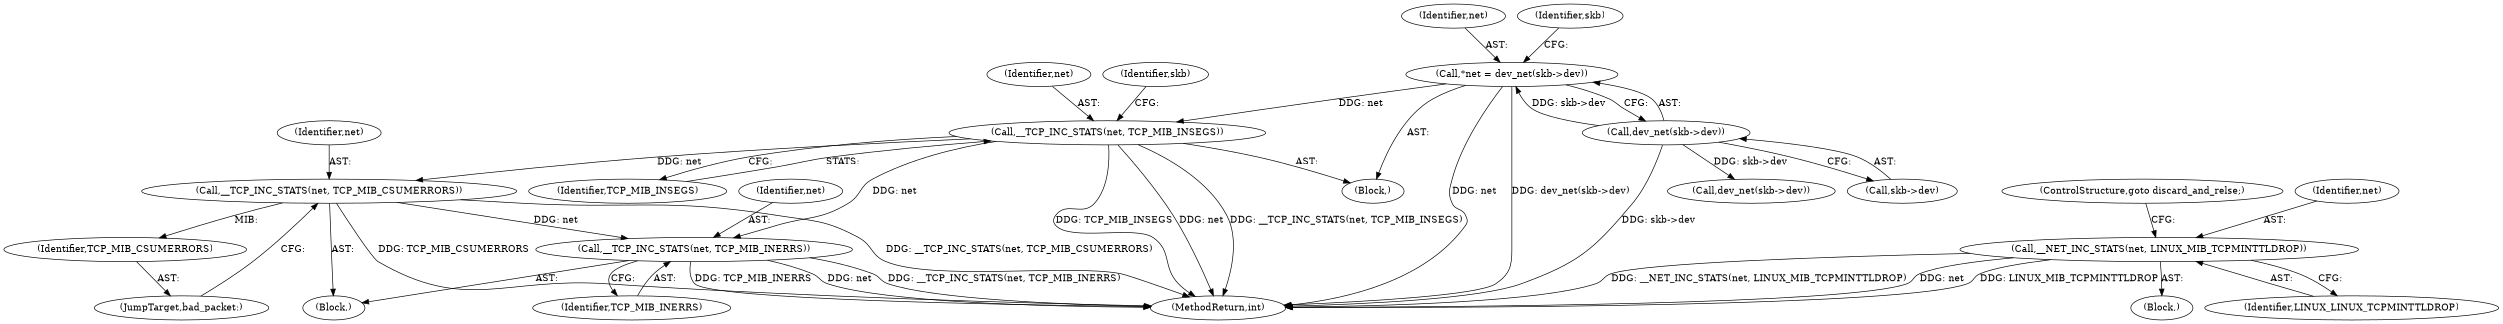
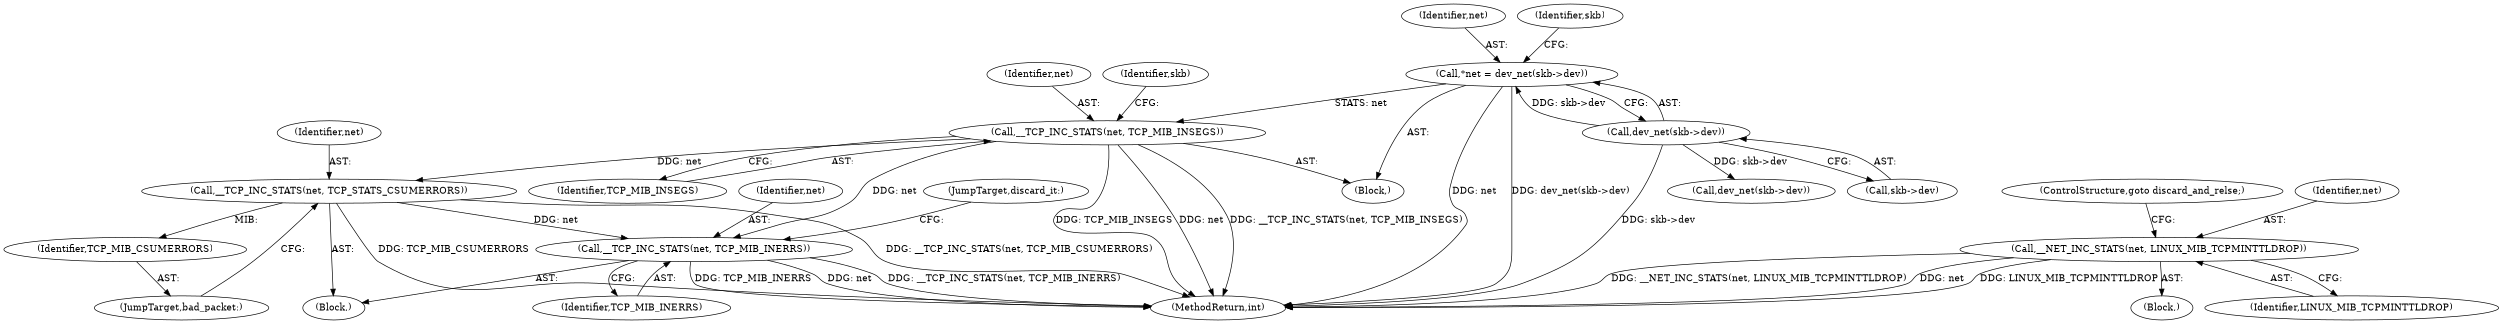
edge "(Call,*net = dev_net(skb->dev))" -> "(Call,__TCP_INC_STATS(net, TCP_MIB_INSEGS))": label "DDG: net" -> "STATS: net"
edge "(Identifier,TCP_MIB_INSEGS)" -> "(Call,__TCP_INC_STATS(net, TCP_MIB_INSEGS))": label "STATS: " -> "AST: "
node "(Call,__TCP_INC_STATS(net, TCP_MIB_CSUMERRORS))": label "(Call,__TCP_INC_STATS(net, TCP_MIB_CSUMERRORS))" -> "(Call,__TCP_INC_STATS(net, TCP_STATS_CSUMERRORS))"
node "(JumpTarget,discard_it:)": added
node "(Identifier,LINUX_LINUX_TCPMINTTLDROP)": label "(Identifier,LINUX_LINUX_TCPMINTTLDROP)" -> "(Identifier,LINUX_MIB_TCPMINTTLDROP)"
